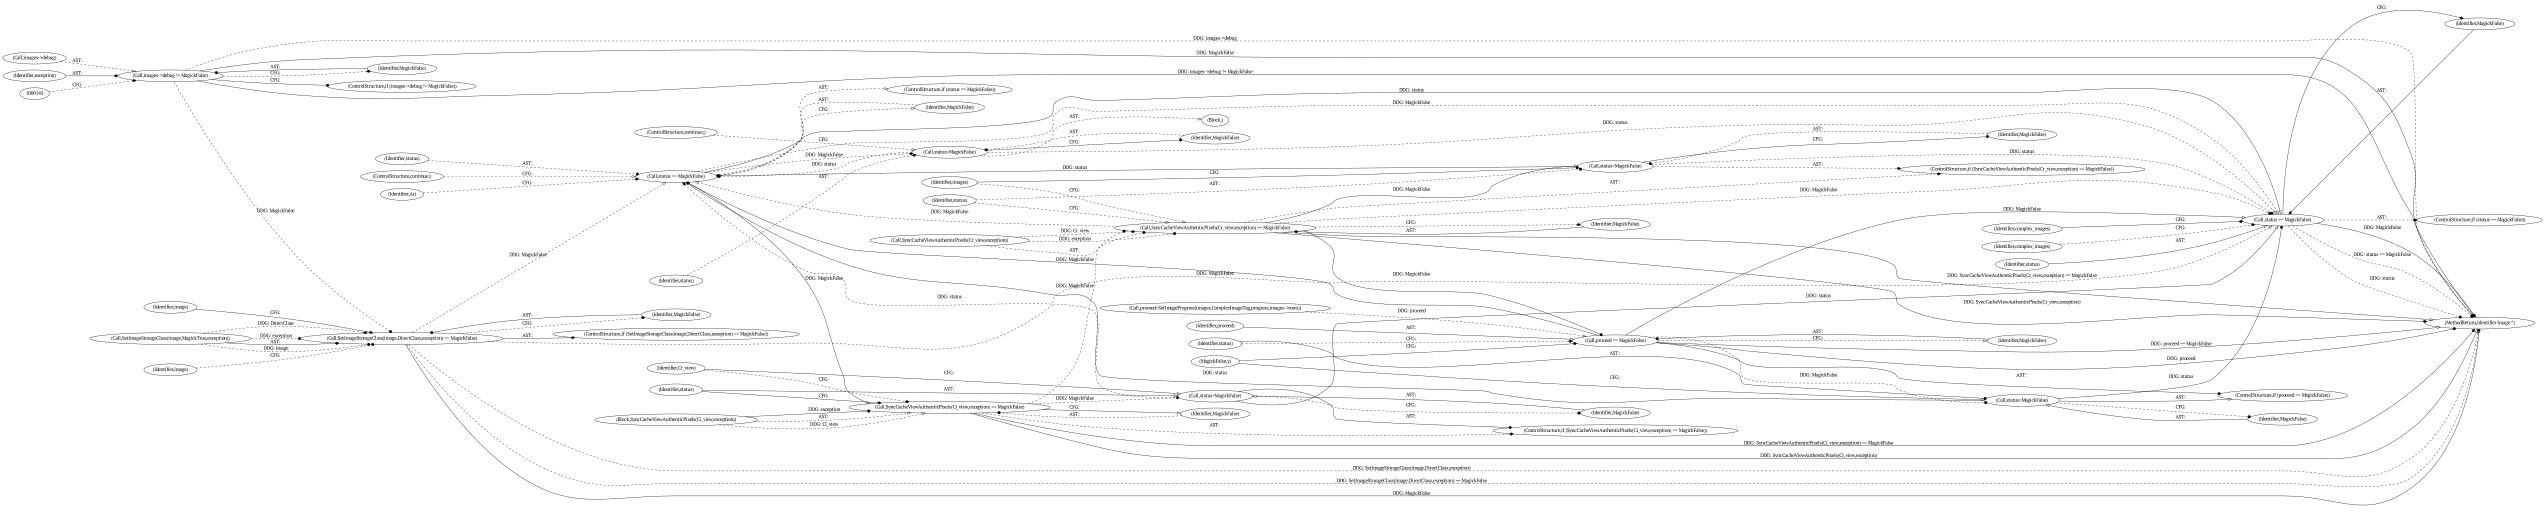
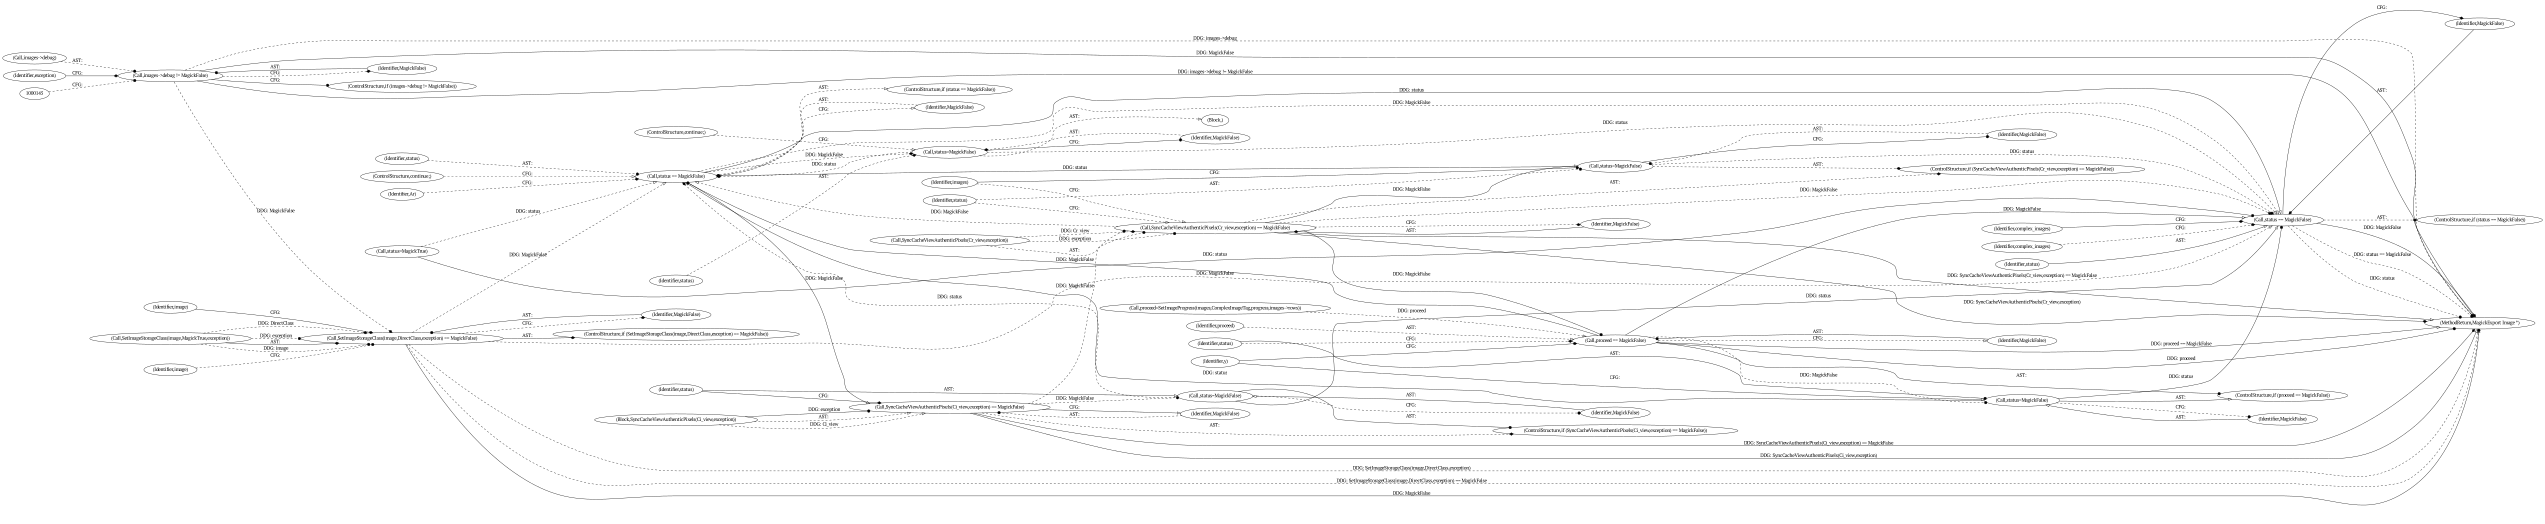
edge "(Call,images->debug)" -> "(Call,images->debug != MagickFalse)": arrowhead onormal -> dot
edge "(Identifier,exception)" -> "(Call,images->debug != MagickFalse)": label "AST: " -> "CFG: "
edge "1000145" -> "(Call,images->debug != MagickFalse)": arrowhead diamond -> dot
node "(Call,status=MagickTrue)": added
node "(MethodReturn,Identifier Image *)": label "(MethodReturn,Identifier Image *)" -> "(MethodReturn,MagickExport Image *)"
edge "(Identifier,proceed)" -> "(Call,proceed == MagickFalse)": style solid -> dashed
node "(MagickFalse,y)": label "(MagickFalse,y)" -> "(Identifier,y)"
node "(Identifier,Cr_view)": removed
